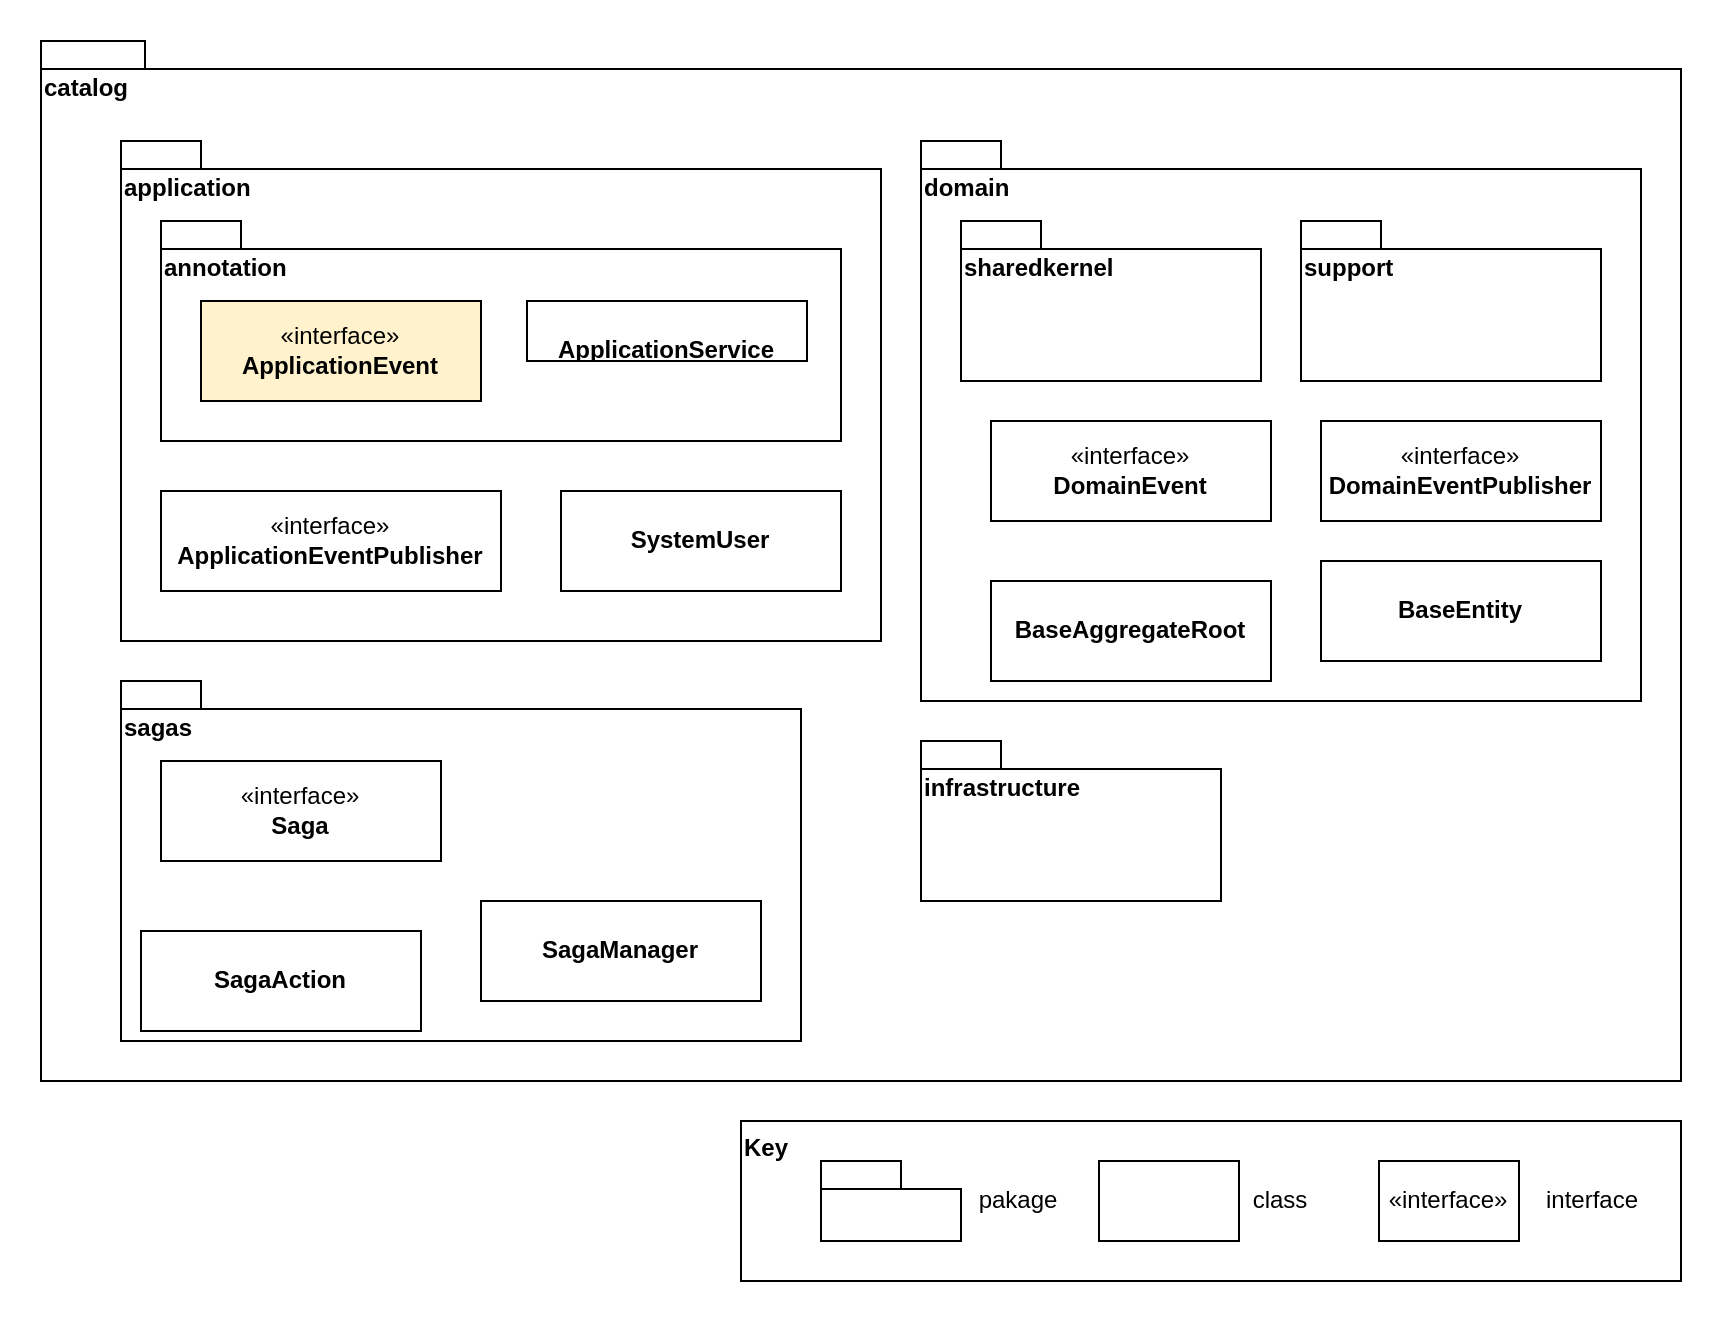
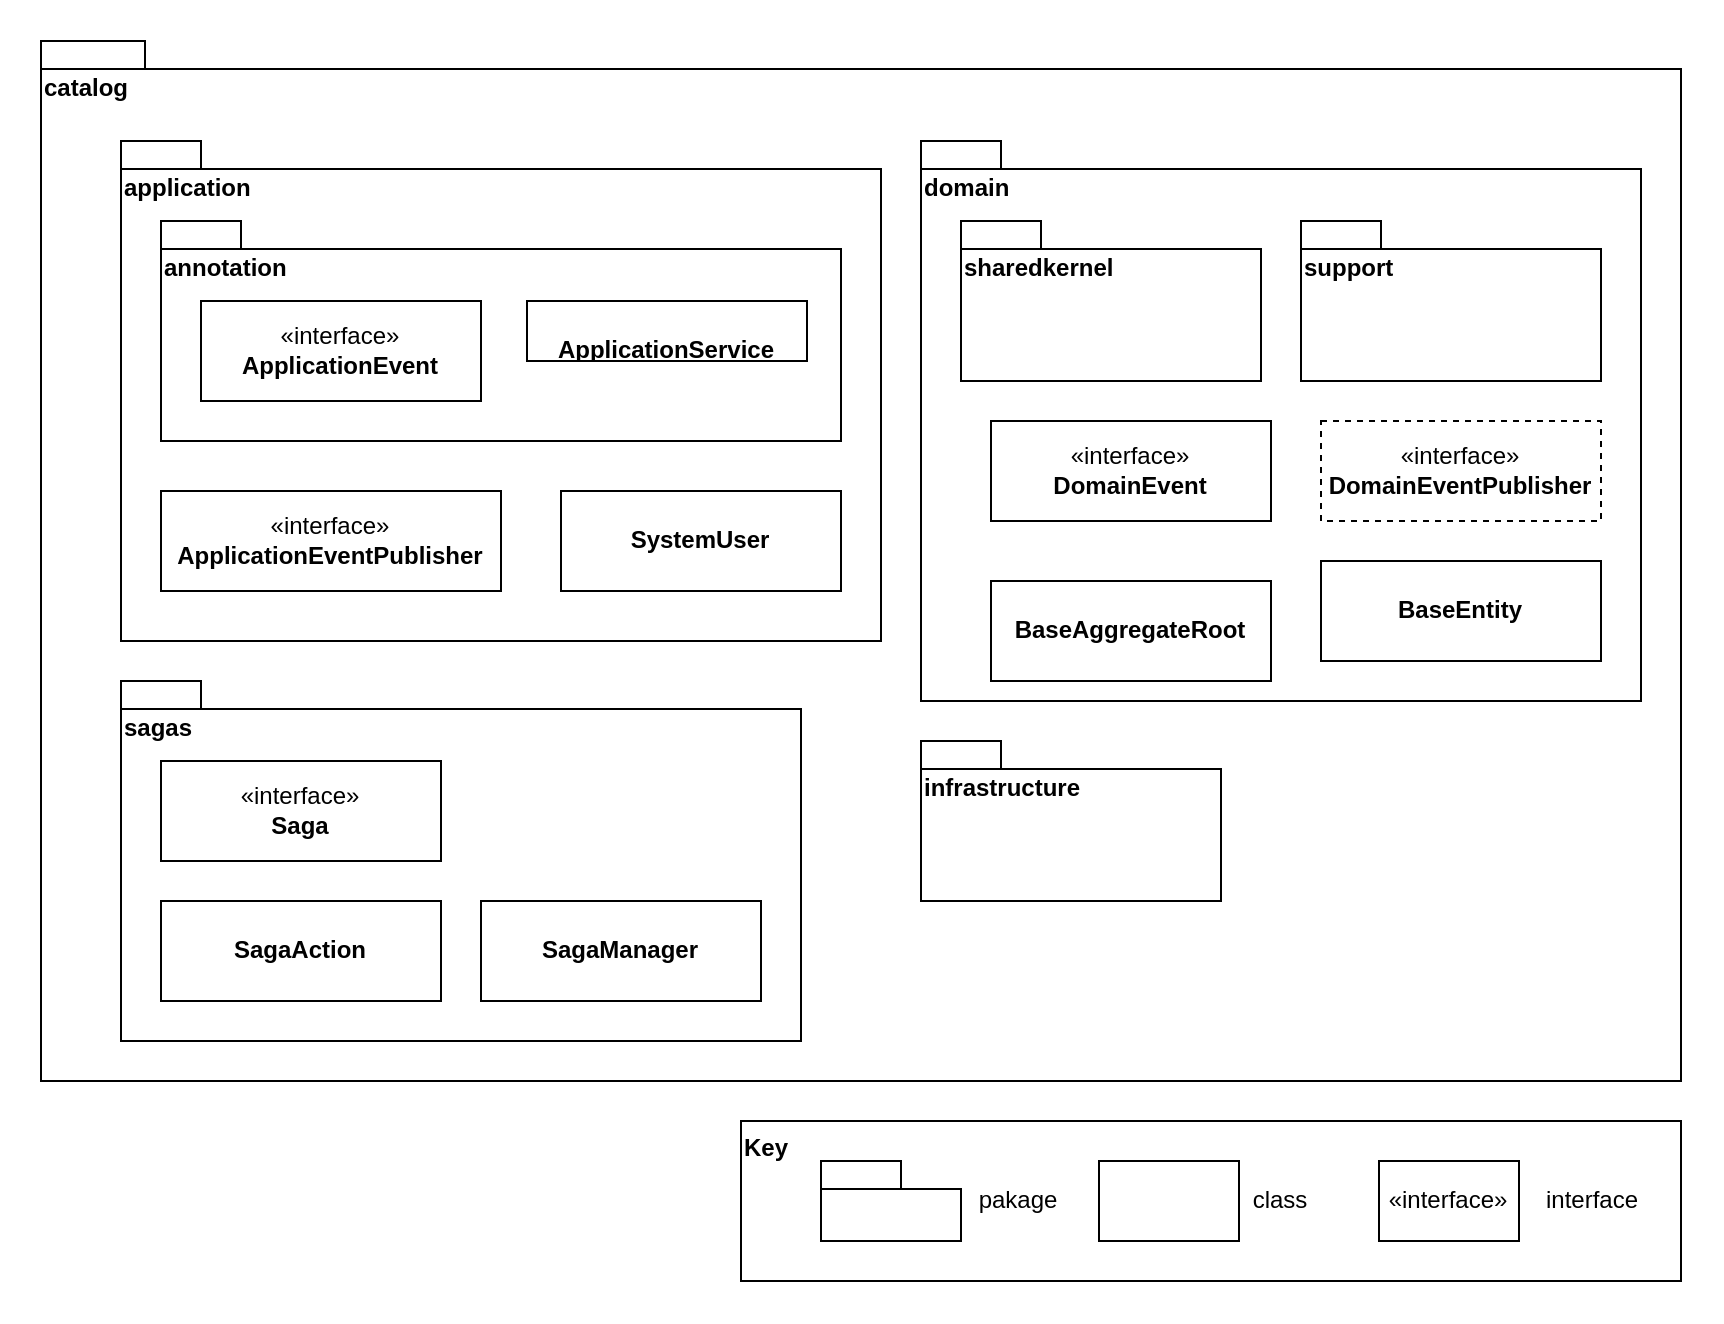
node "«interface» ApplicationEvent": fillcolor #fff2cc -> #ffffff
node "«interface» DomainEventPublisher": style solid -> dashed
node "SagaAction": moved (281, 981) -> (301, 951)
